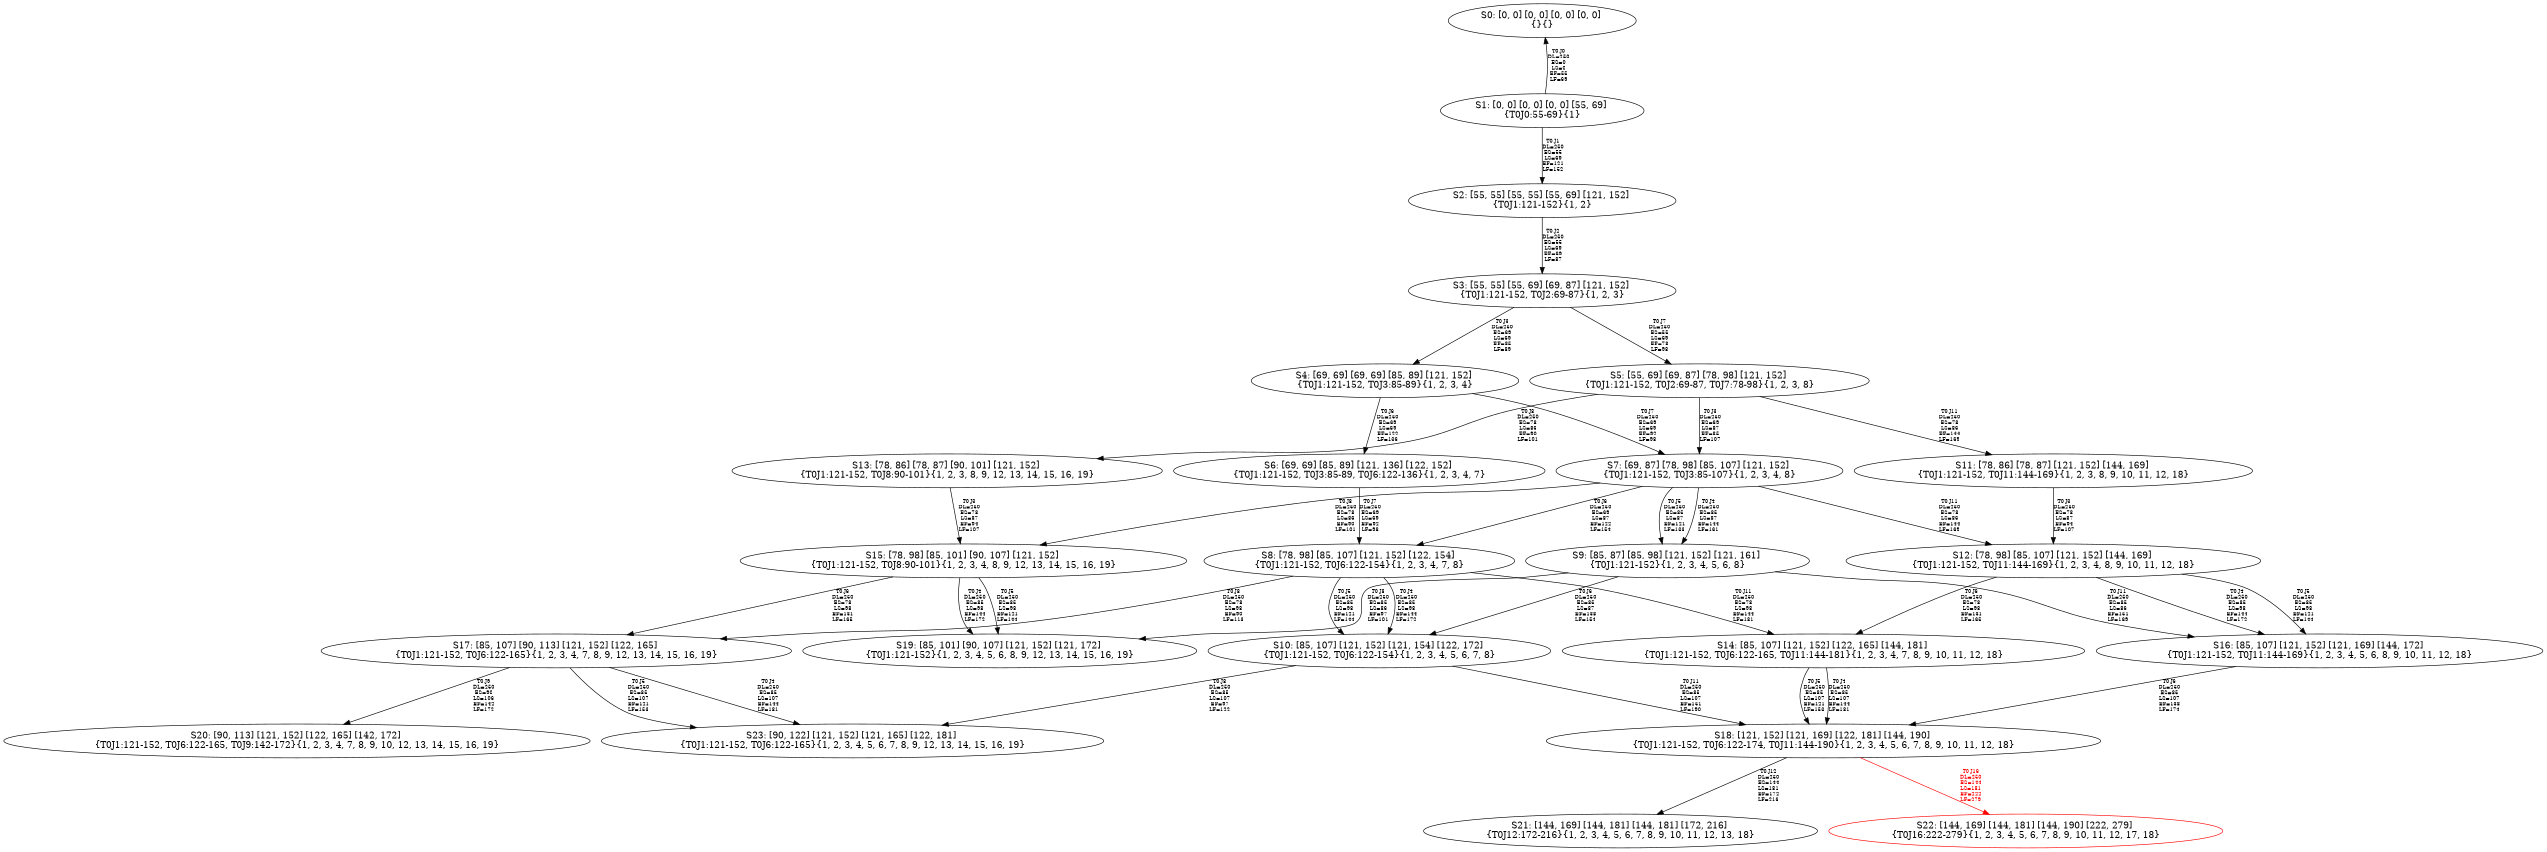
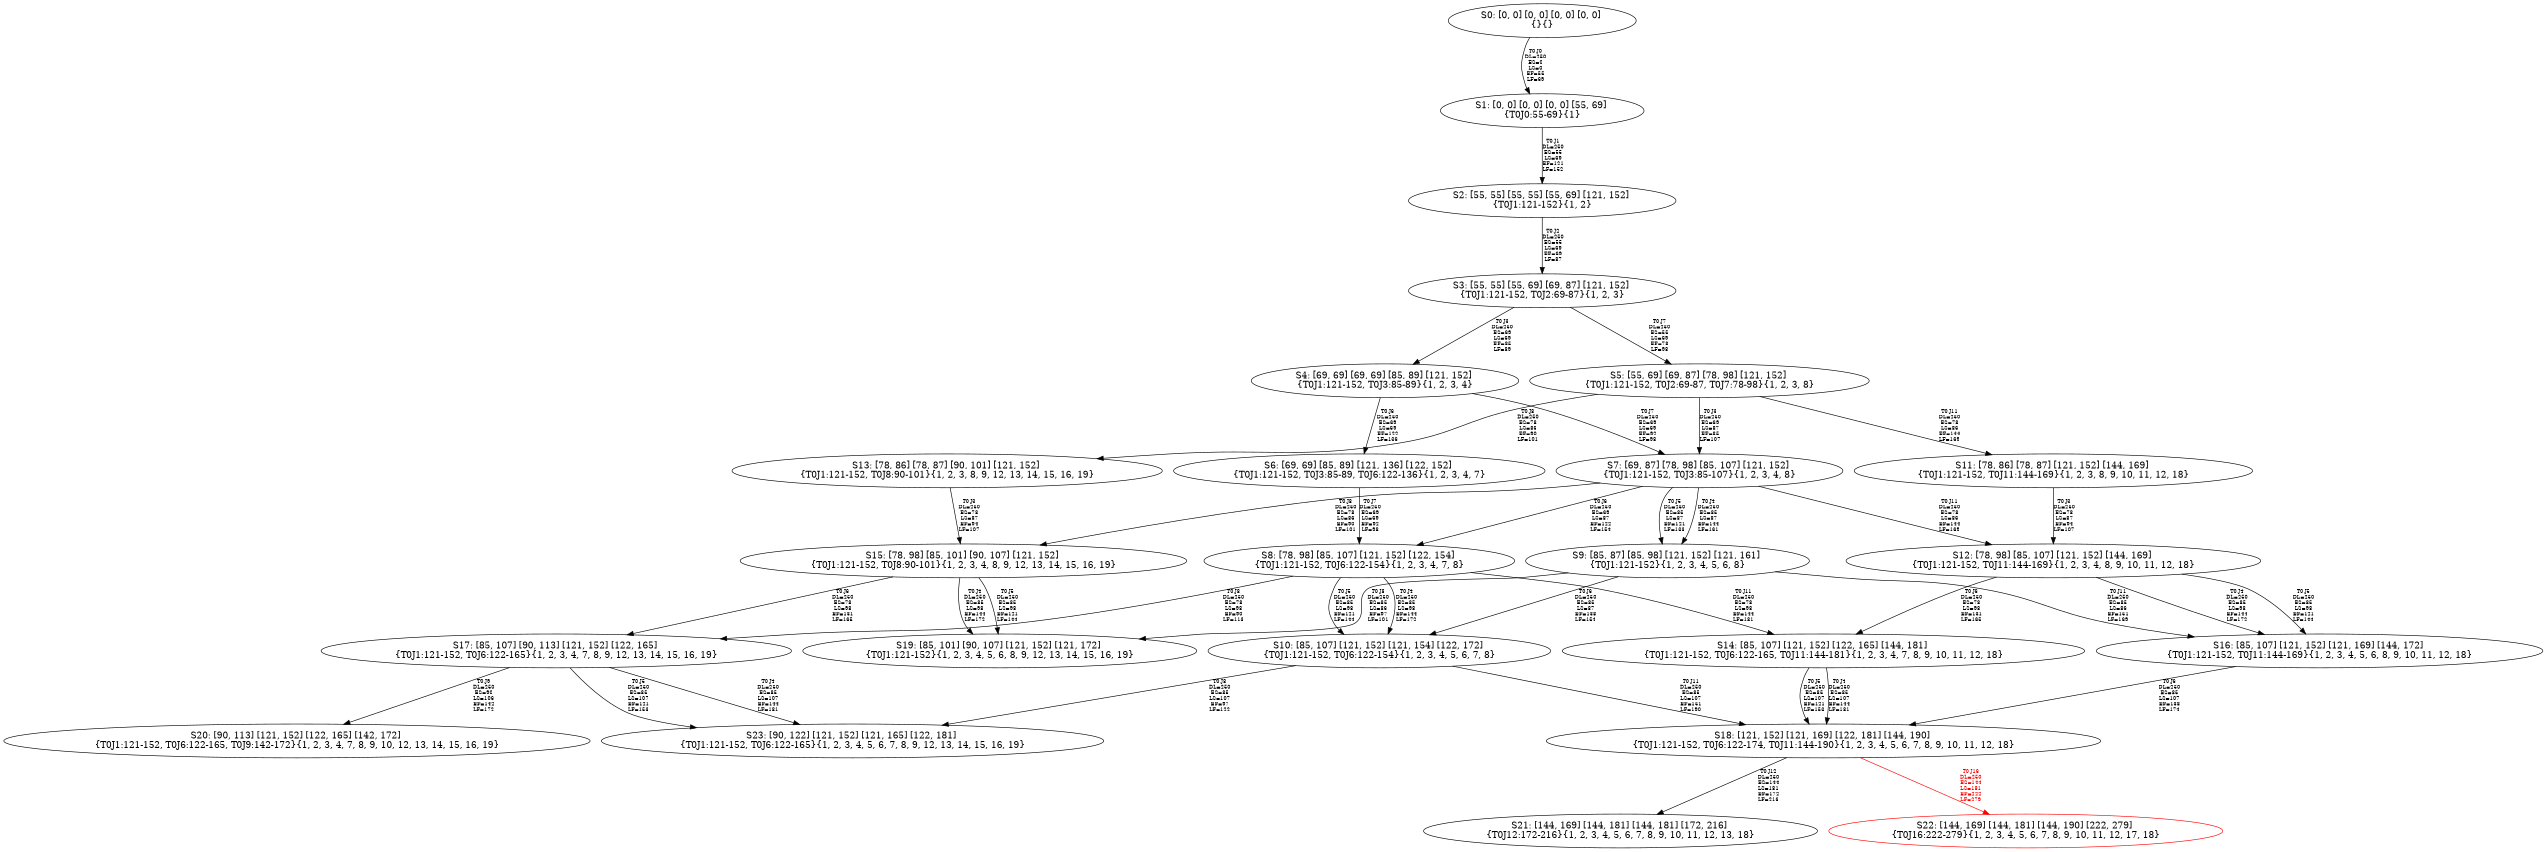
edge "S1: [0, 0] [0, 0] [0, 0] [55, 69] {T0J0:55-69}{1}" -> "S0: [0, 0] [0, 0] [0, 0] [0, 0] {}{}": reversed
